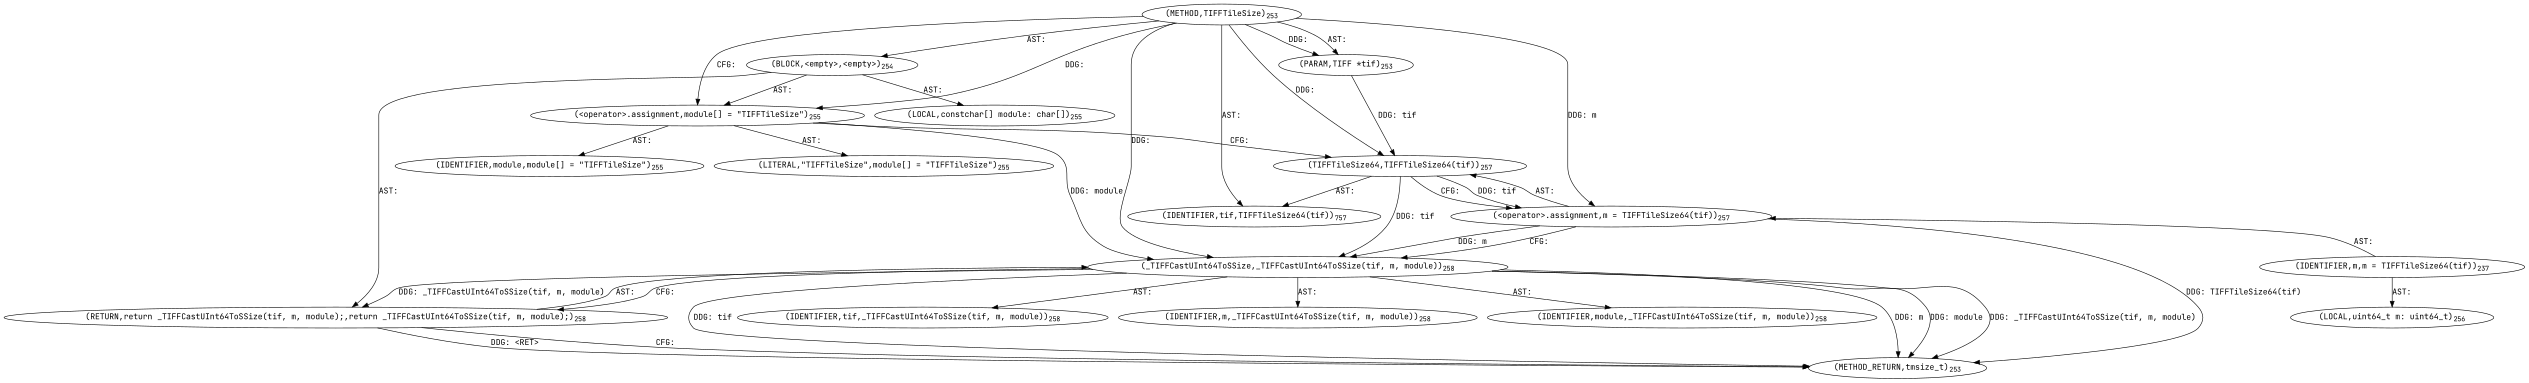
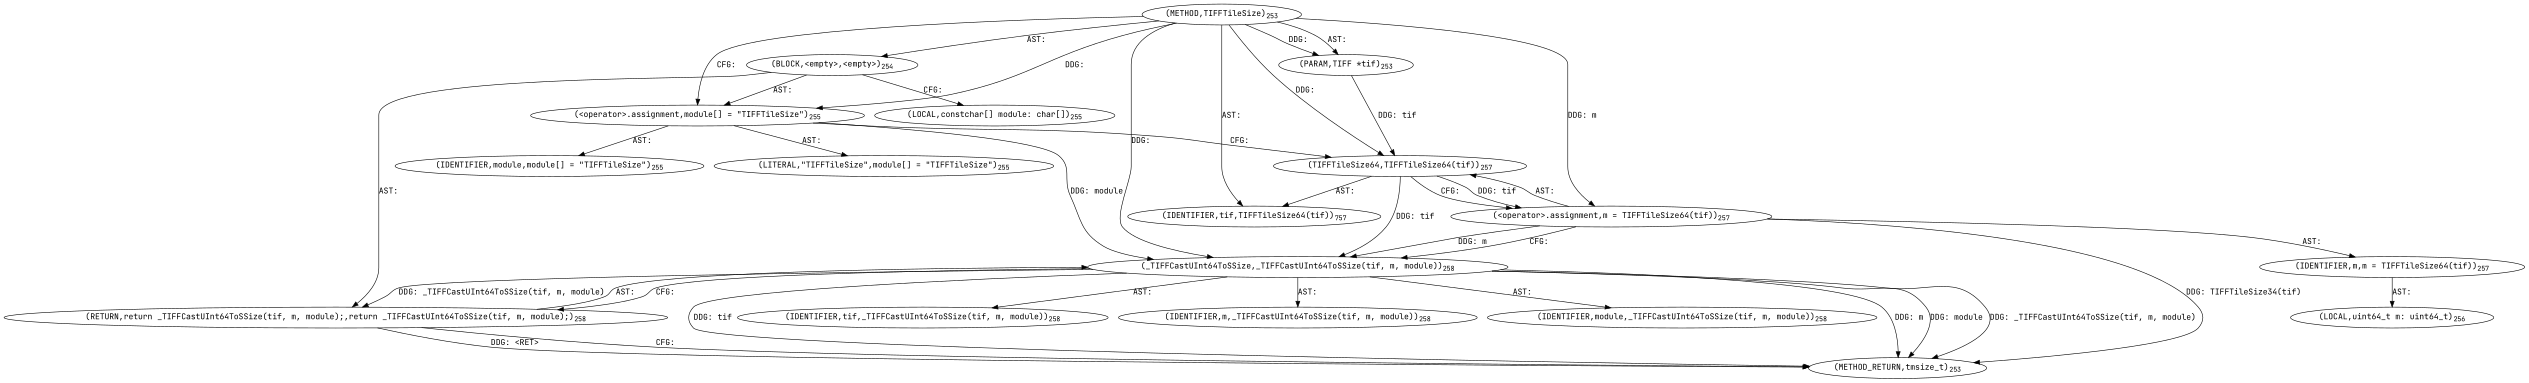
edge "(BLOCK,<empty>,<empty>)" -> "(LOCAL,constchar[] module: char[])": label "AST: " -> "CFG: "
edge "(IDENTIFIER,m,m = TIFFTileSize64(tif))" -> "(<operator>.assignment,m = TIFFTileSize64(tif))": reversed
node "(IDENTIFIER,m,m = TIFFTileSize64(tif))": text "237" -> "257"
edge "(<operator>.assignment,m = TIFFTileSize64(tif))" -> "(METHOD_RETURN,tmsize_t)": label "DDG: TIFFTileSize64(tif)" -> "DDG: TIFFTileSize34(tif)"
